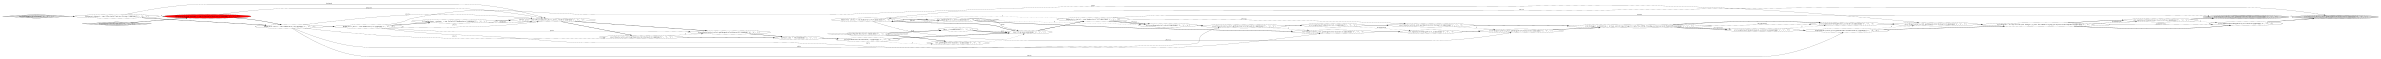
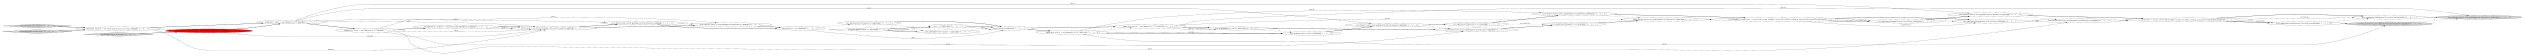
edge "plot.setRangeAxis(1,yAxis2)@@@18@@@['0', '0', '1']" -> "assertTrue(pass)@@@16@@@['1', '1', '1']": now "boolean pass = false@@@9@@@['1', '1', '1']" -> "assertTrue(pass)@@@16@@@['1', '1', '1']"
node "testGetDomainAxisForDataset['1', '0', '0']": added
edge "boolean pass = false@@@9@@@['1', '1', '1']" -> "plot.getDomainAxisForDataset(-1)@@@11@@@['1', '1', '0']": style bold -> dashed
